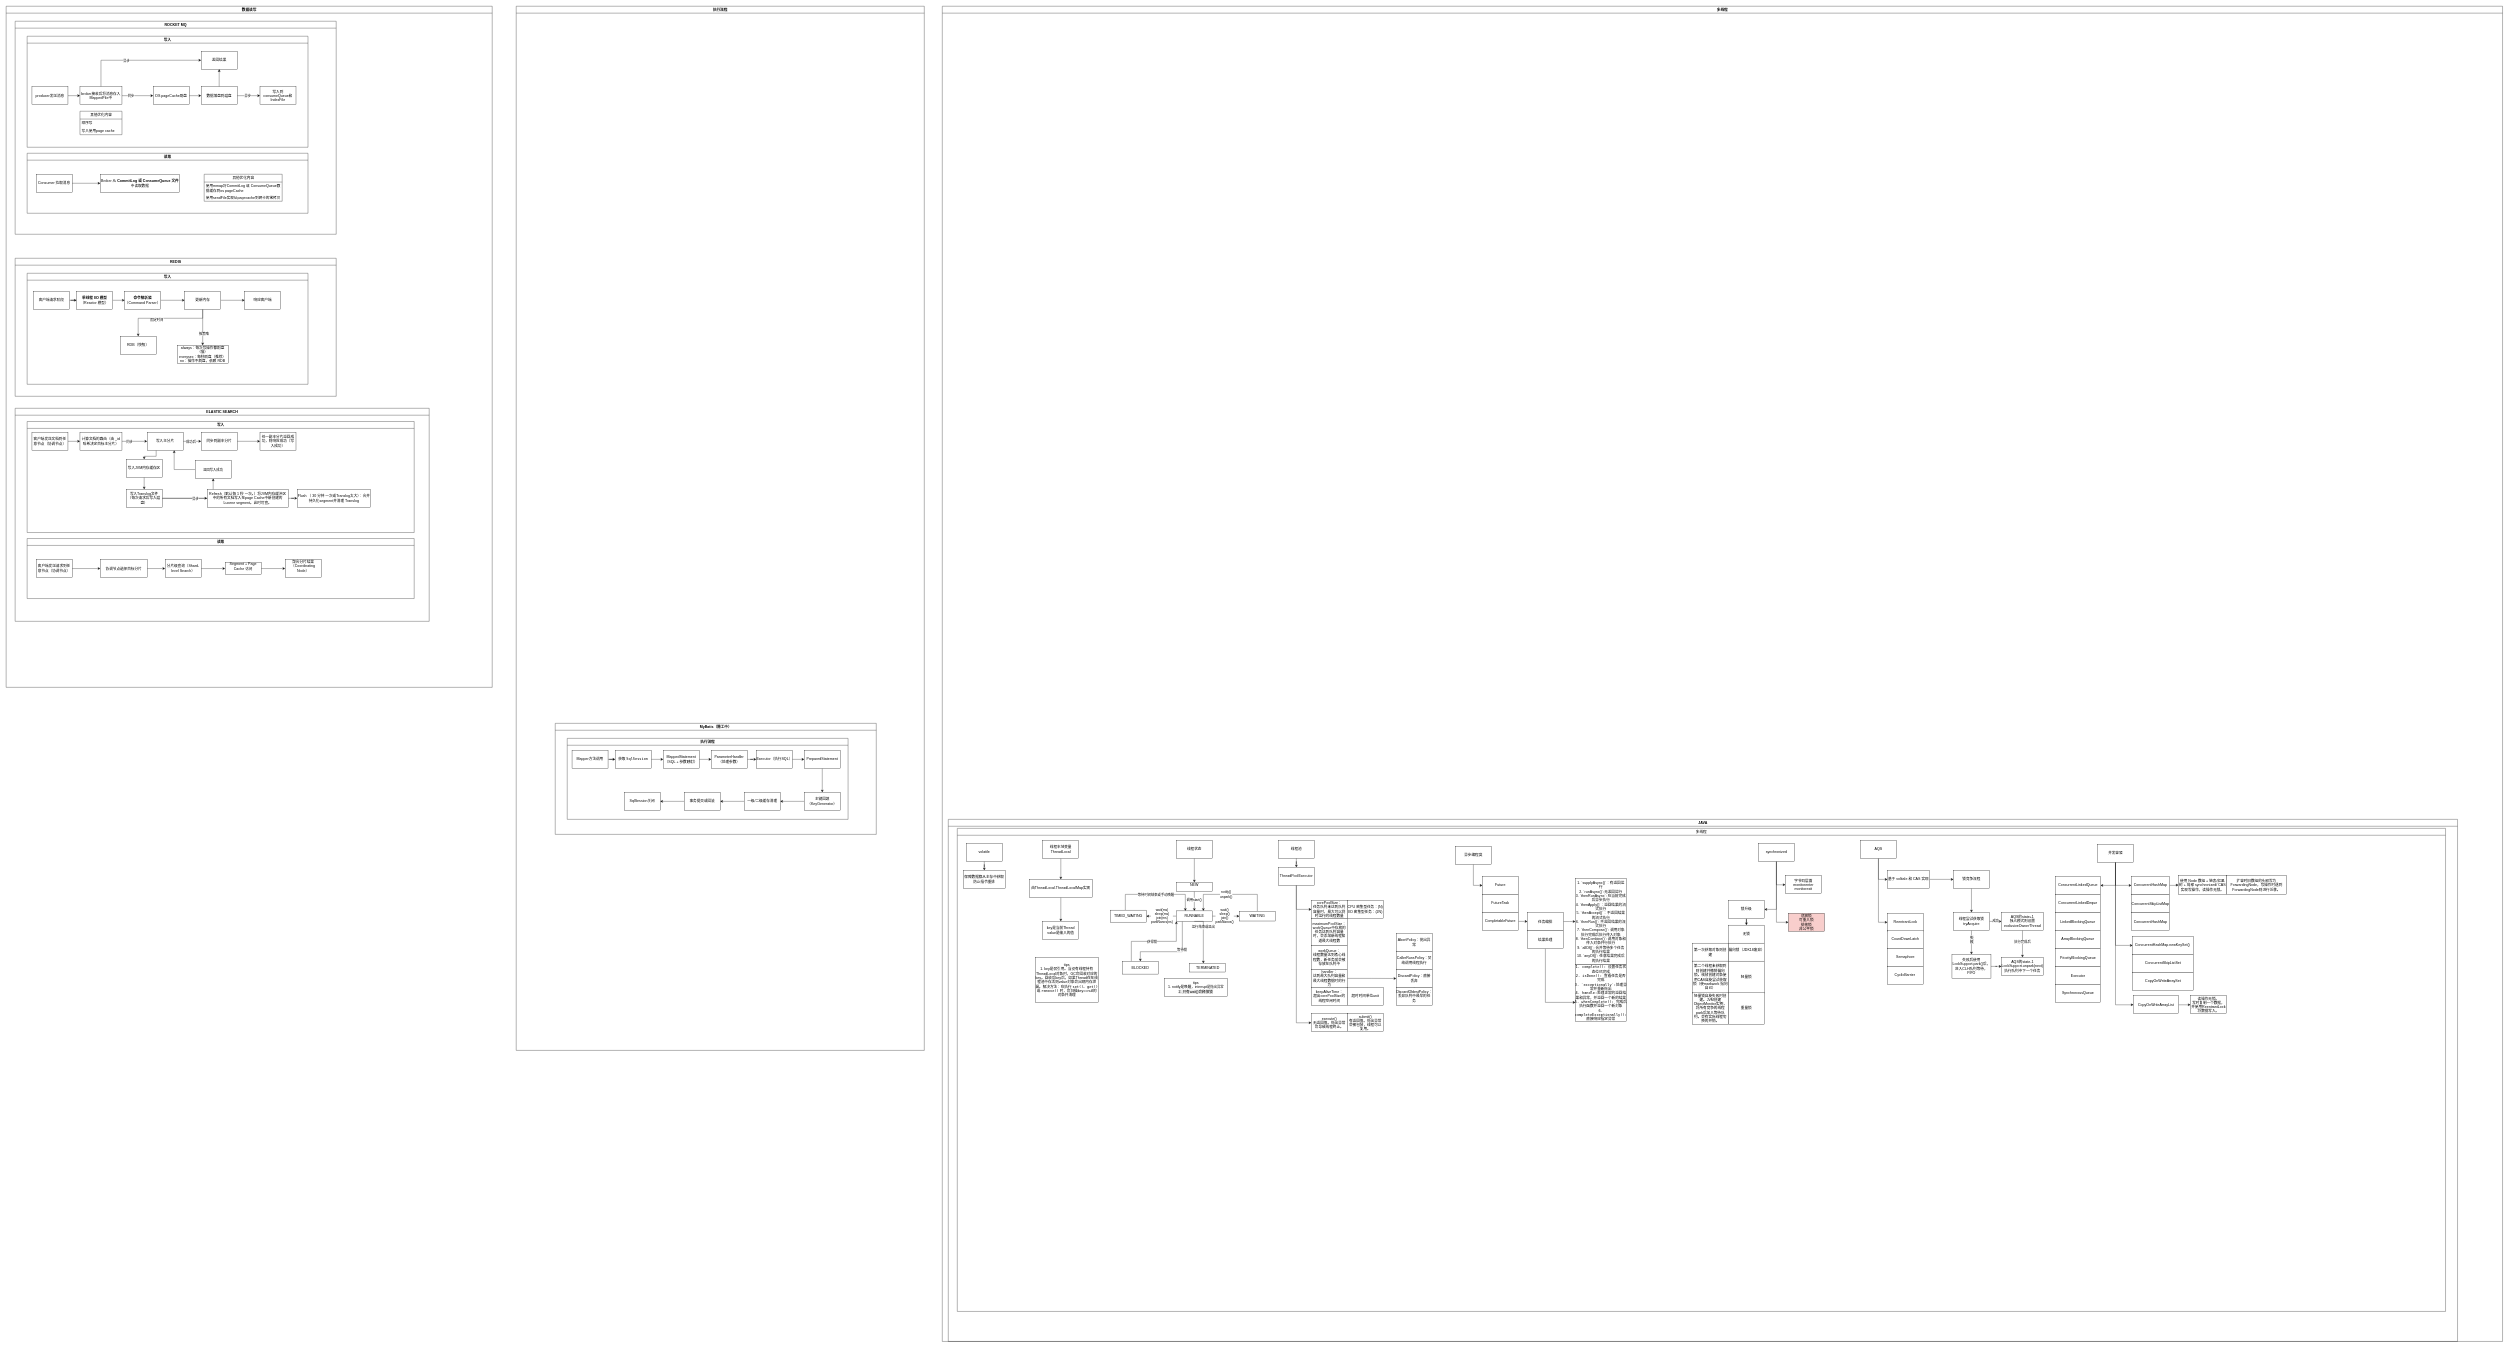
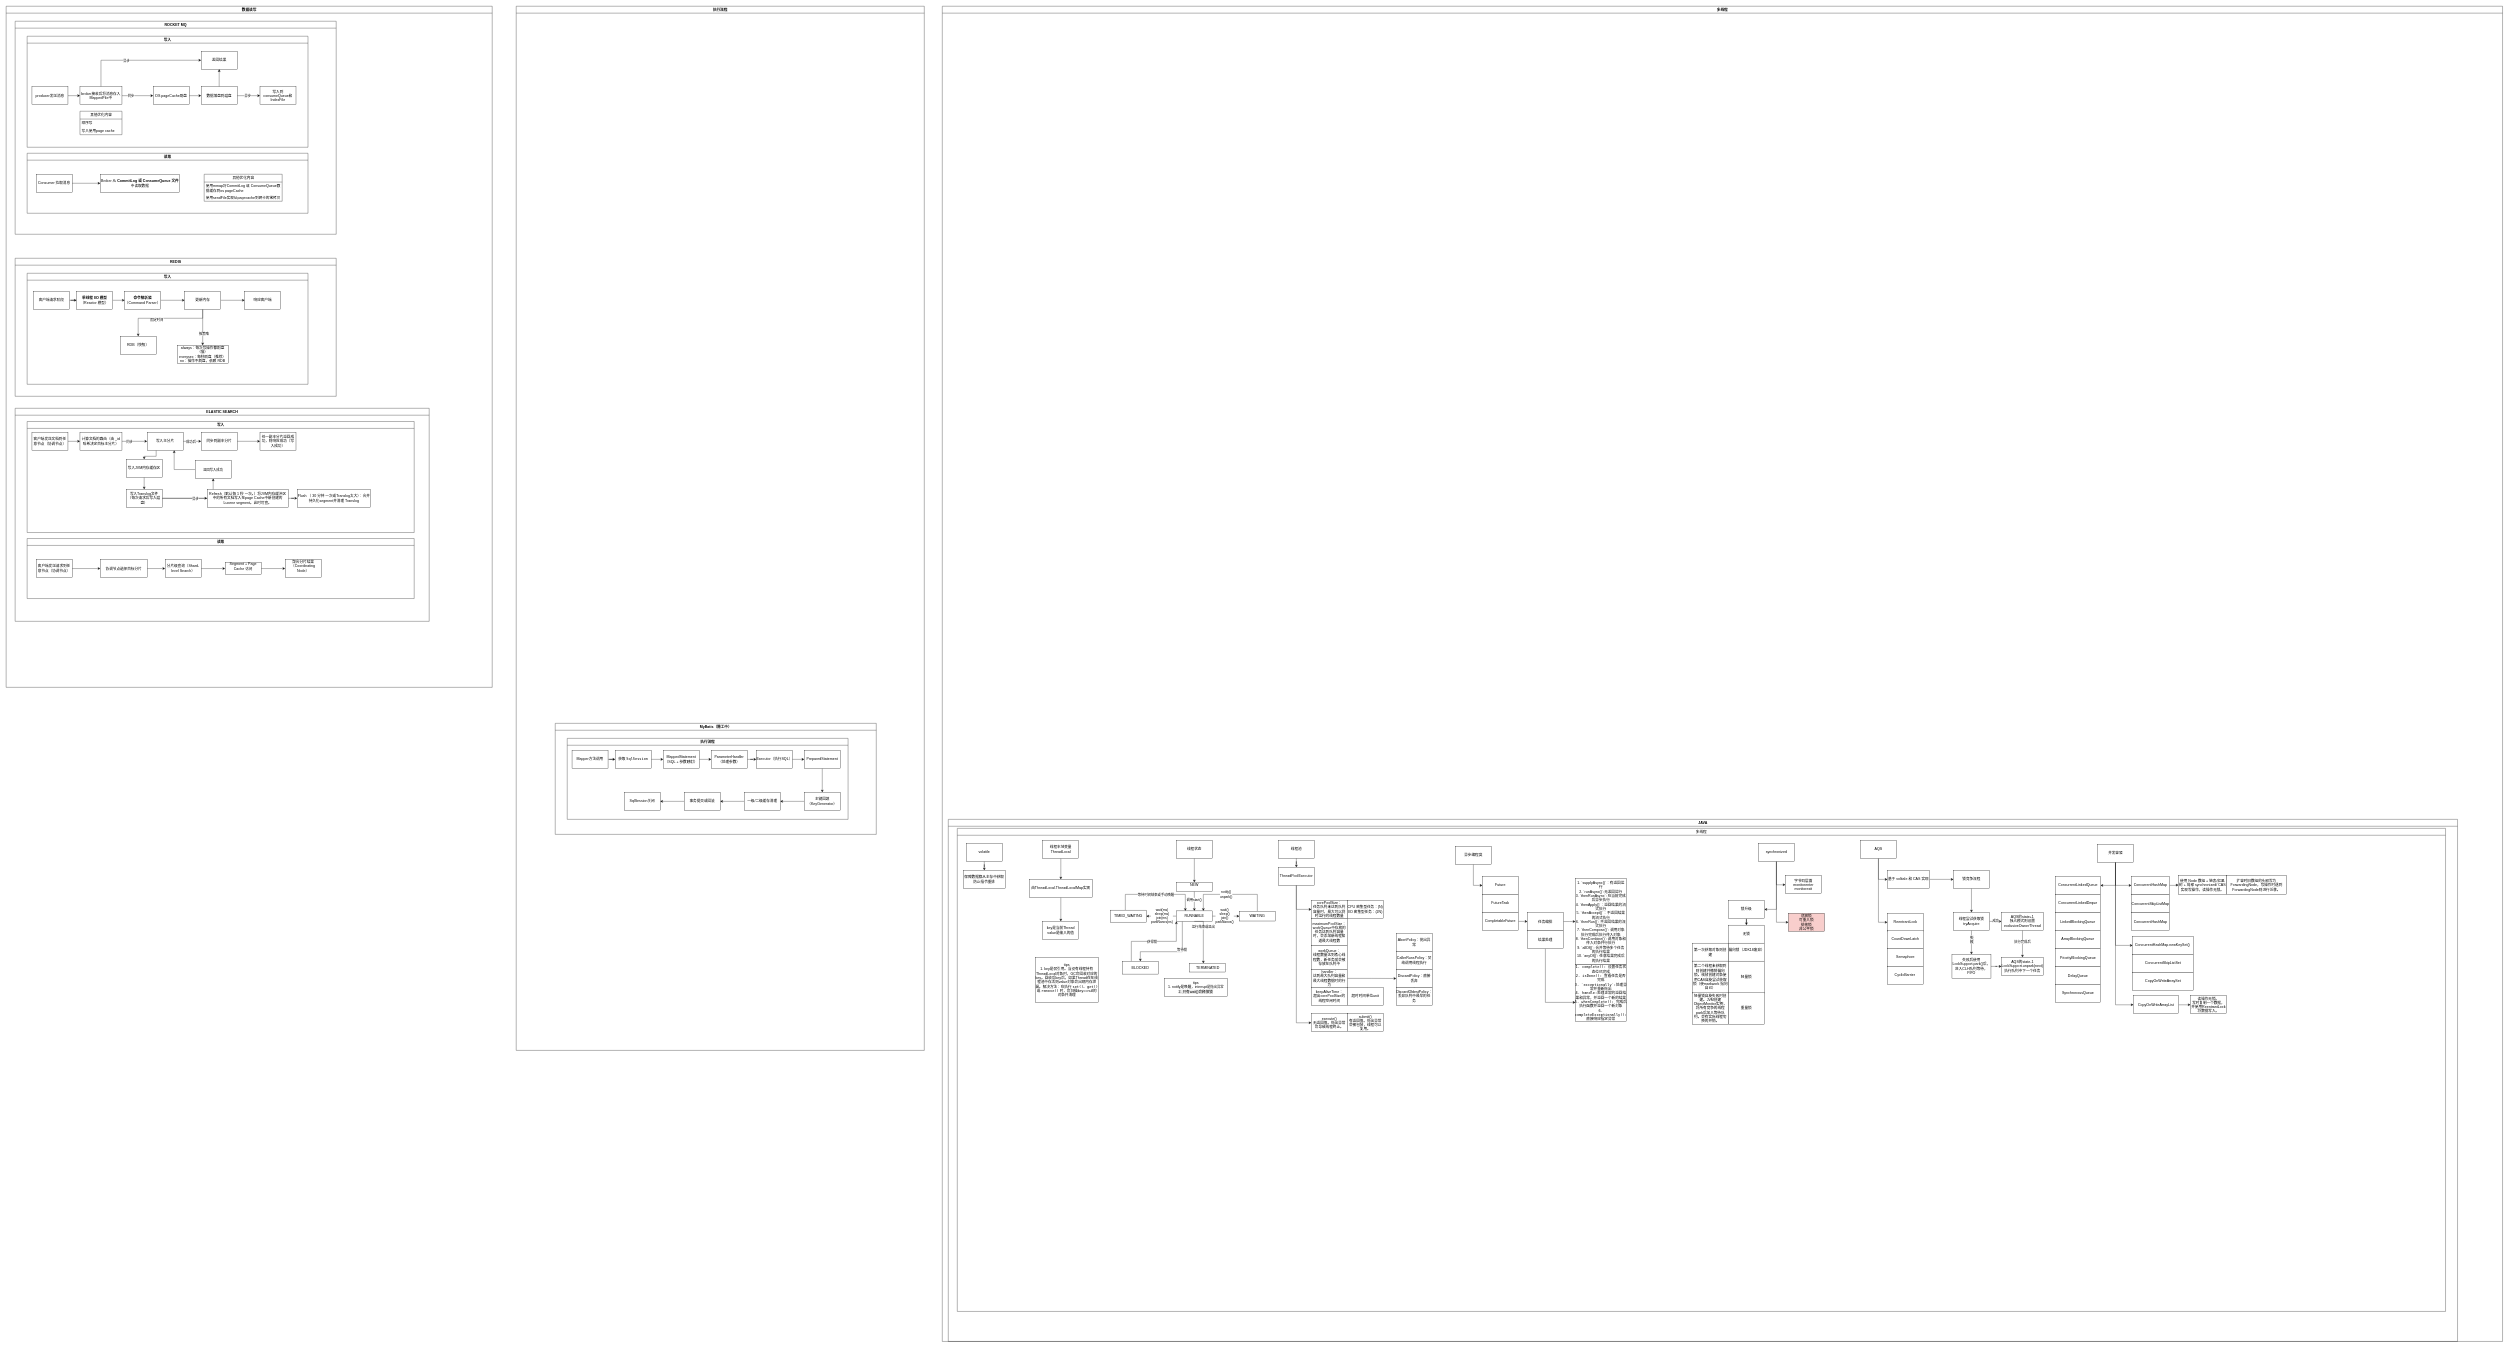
node "Executor": label "Executor" -> "DelayQueue"
